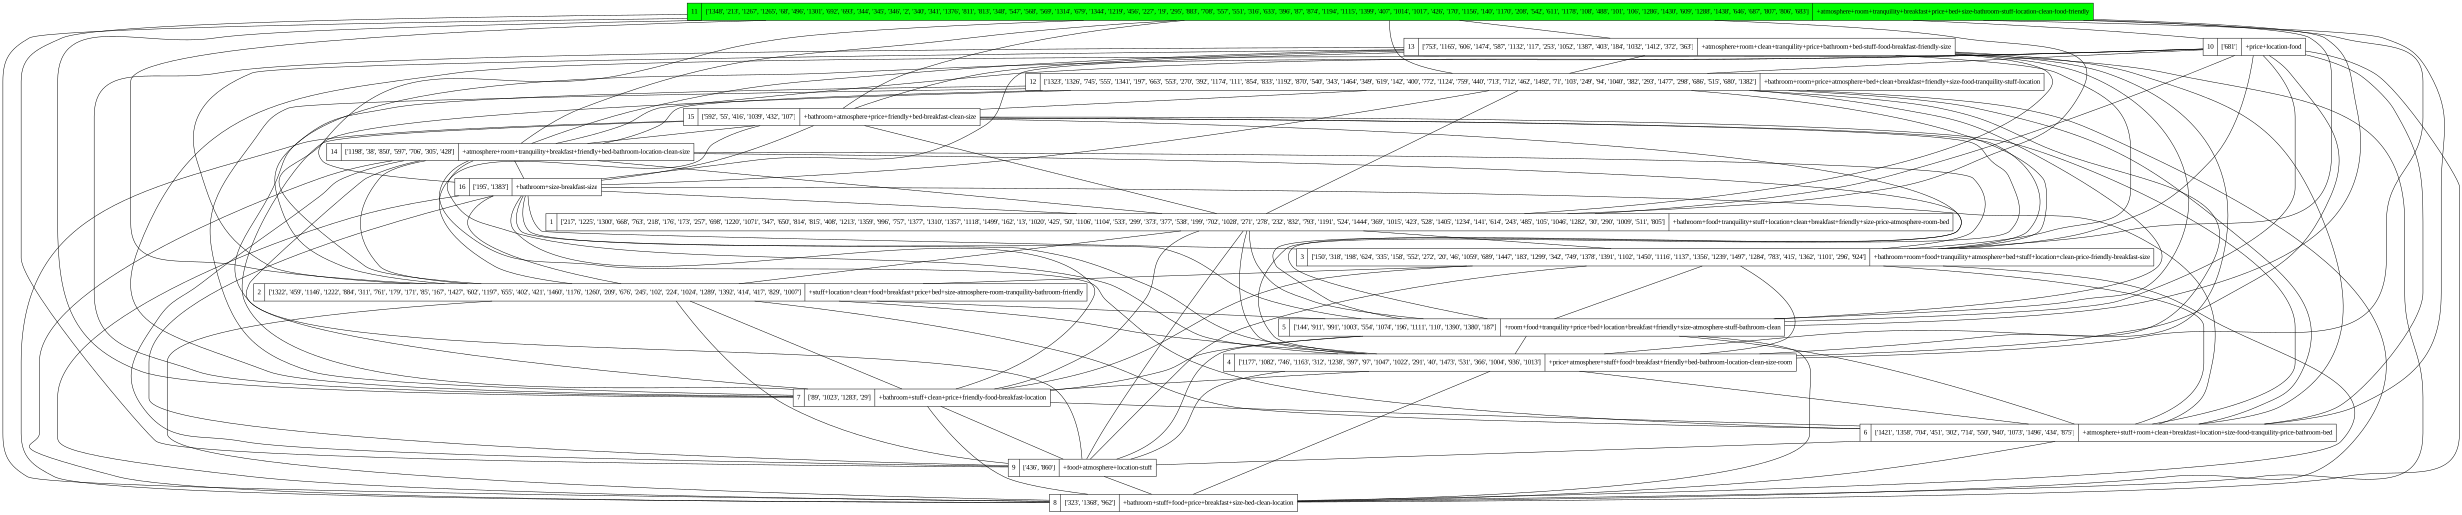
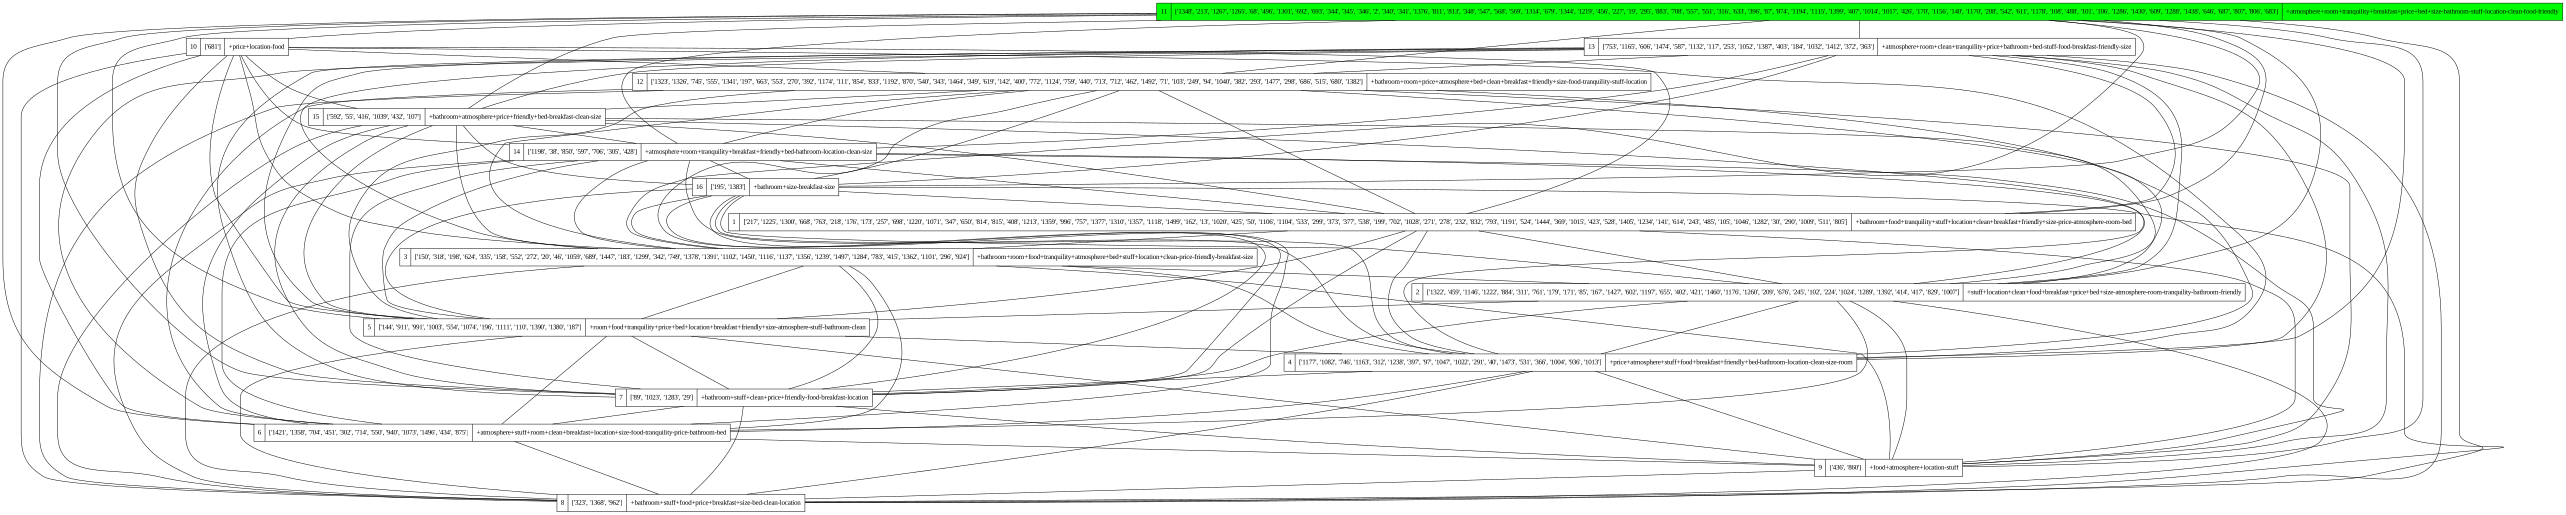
edge "10" -- "2": now "10" -- "15"
edge "16" -- "9": now "13" -- "9"
